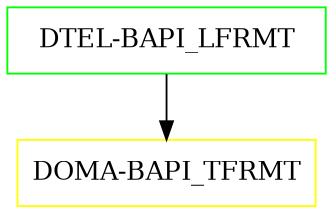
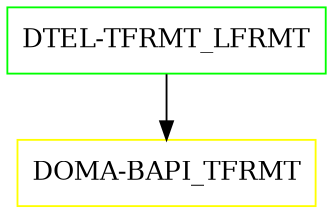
node "DTEL-BAPI_LFRMT": label "DTEL-BAPI_LFRMT" -> "DTEL-TFRMT_LFRMT"
